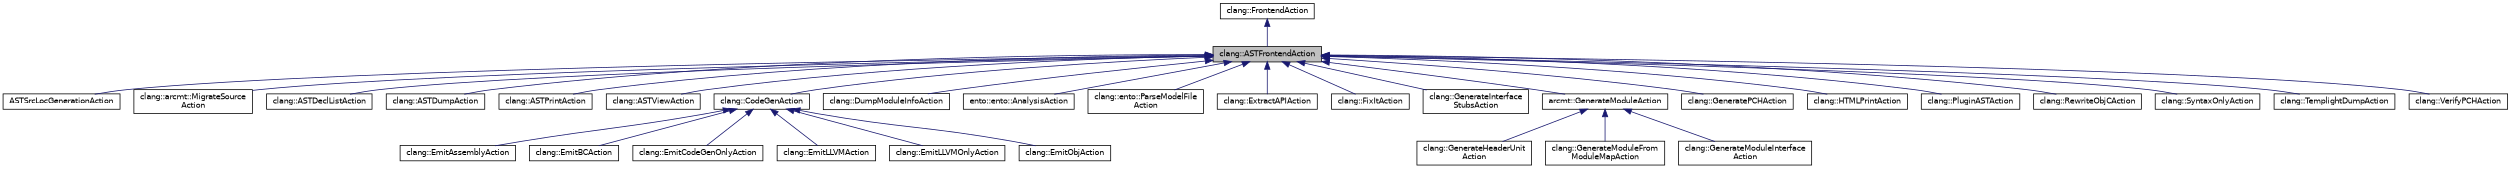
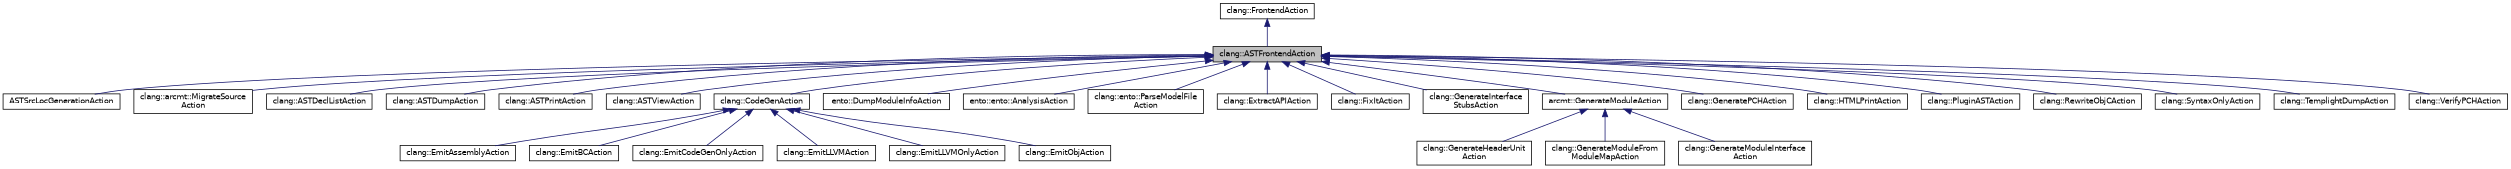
node "clang::DumpModuleInfoAction": label "clang::DumpModuleInfoAction" -> "ento::DumpModuleInfoAction"
